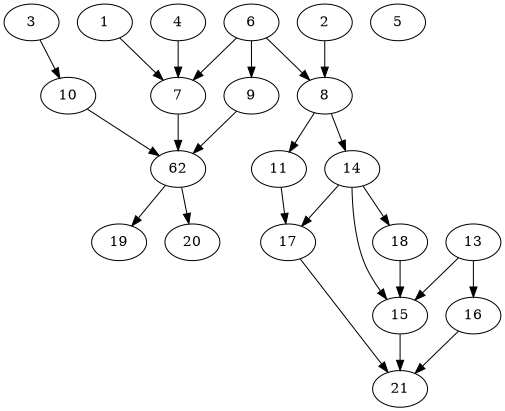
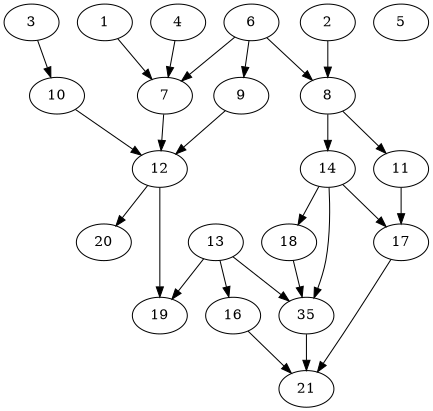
node "62": label "62" -> "12"
edge "13" -> "19": added
node "15": label "15" -> "35"
